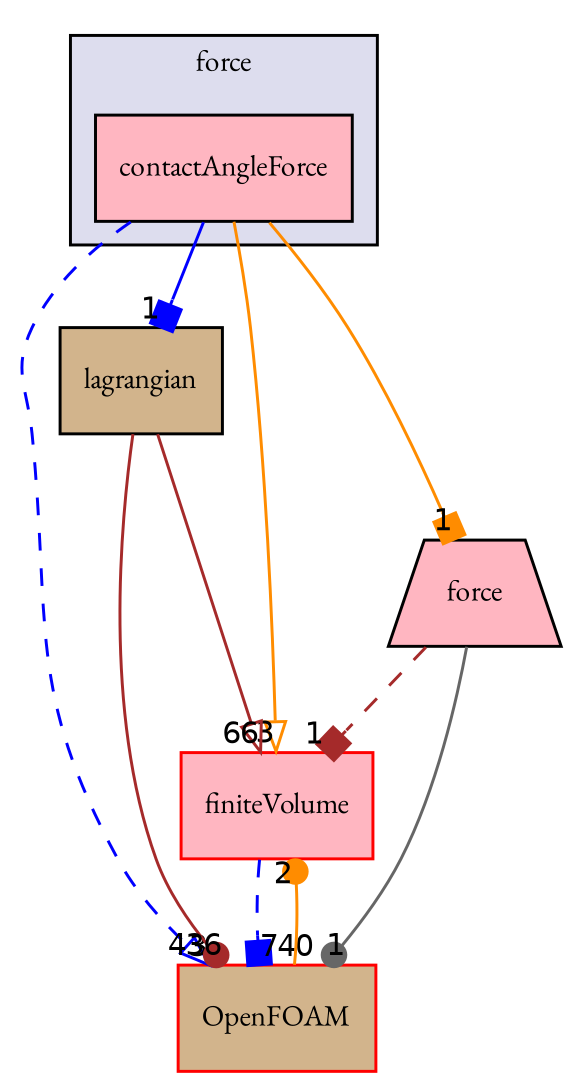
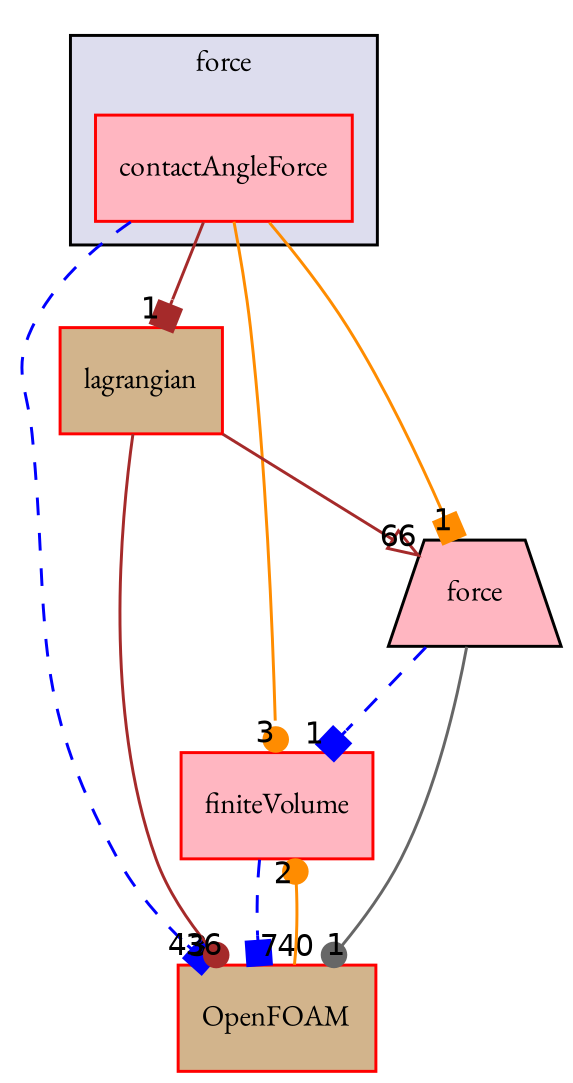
node "contactAngleForce": color black -> red
edge "contactAngleForce" -> "lagrangian": color blue -> brown
node "lagrangian": color black -> red
edge "contactAngleForce" -> "finiteVolume": arrowhead onormal -> dot
edge "lagrangian" -> "finiteVolume": now "lagrangian" -> "force"
edge "contactAngleForce" -> "OpenFOAM": arrowhead onormal -> box
edge "force" -> "finiteVolume": color brown -> blue
